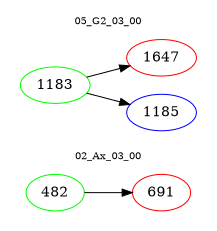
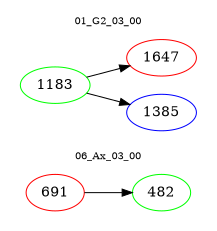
cluster "05_G2_03_00": label "05_G2_03_00" -> "01_G2_03_00"
node "1185": label "1185" -> "1385"
cluster "02_Ax_03_00": label "02_Ax_03_00" -> "06_Ax_03_00"
edge "482" -> "691": reversed
